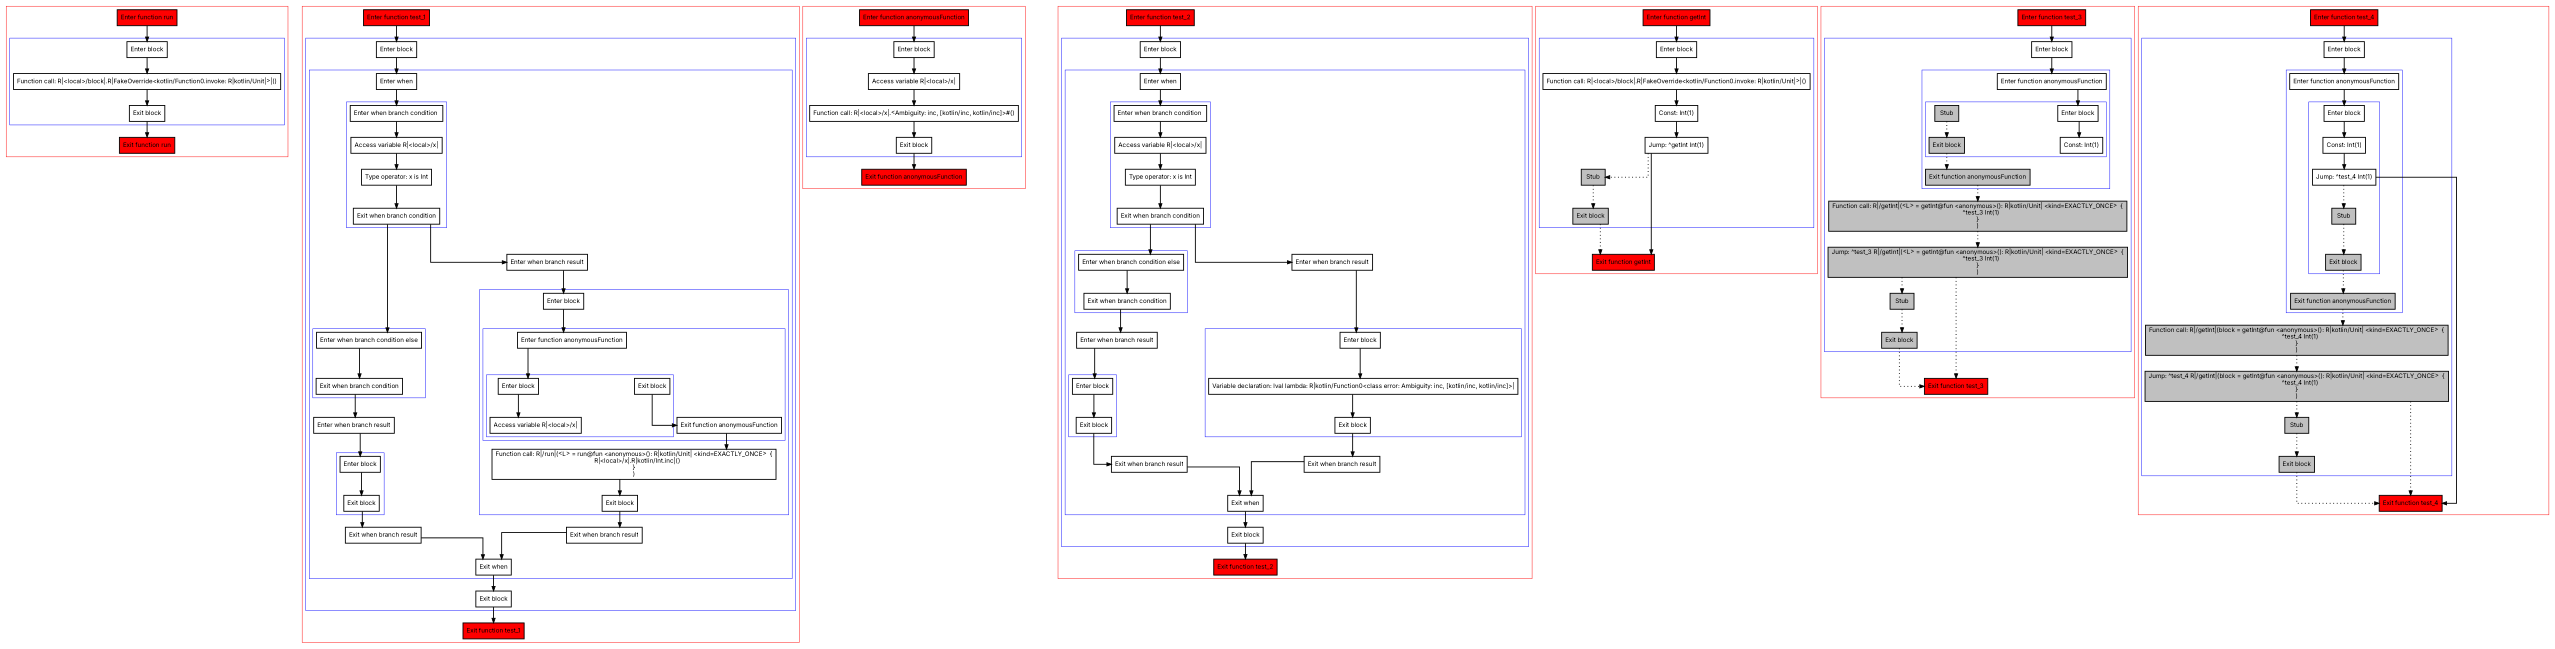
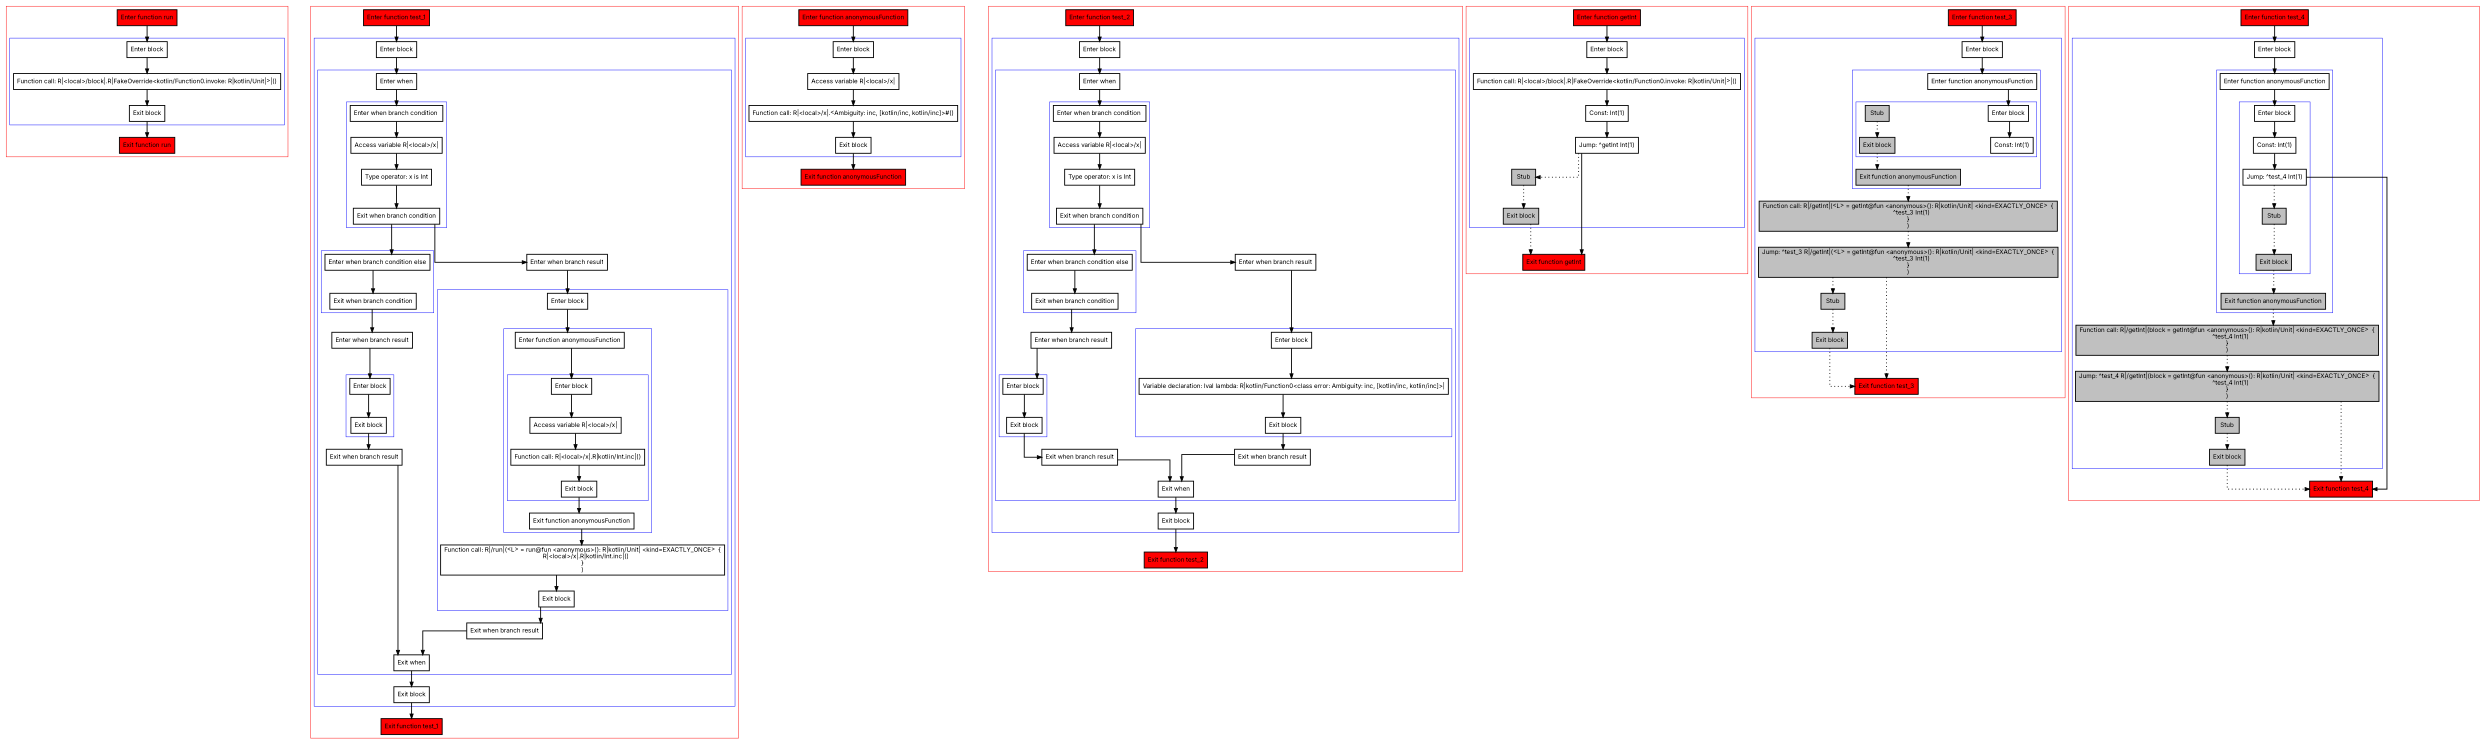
node "Function call: R|<local>/x|.R|kotlin/Int.inc|()": added
